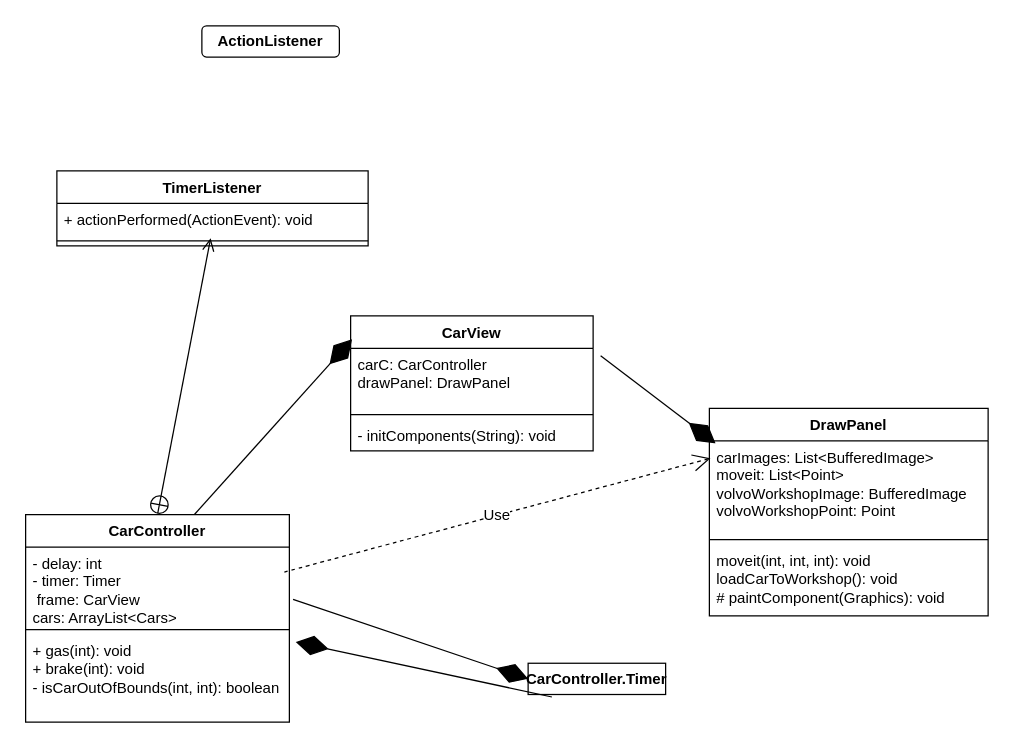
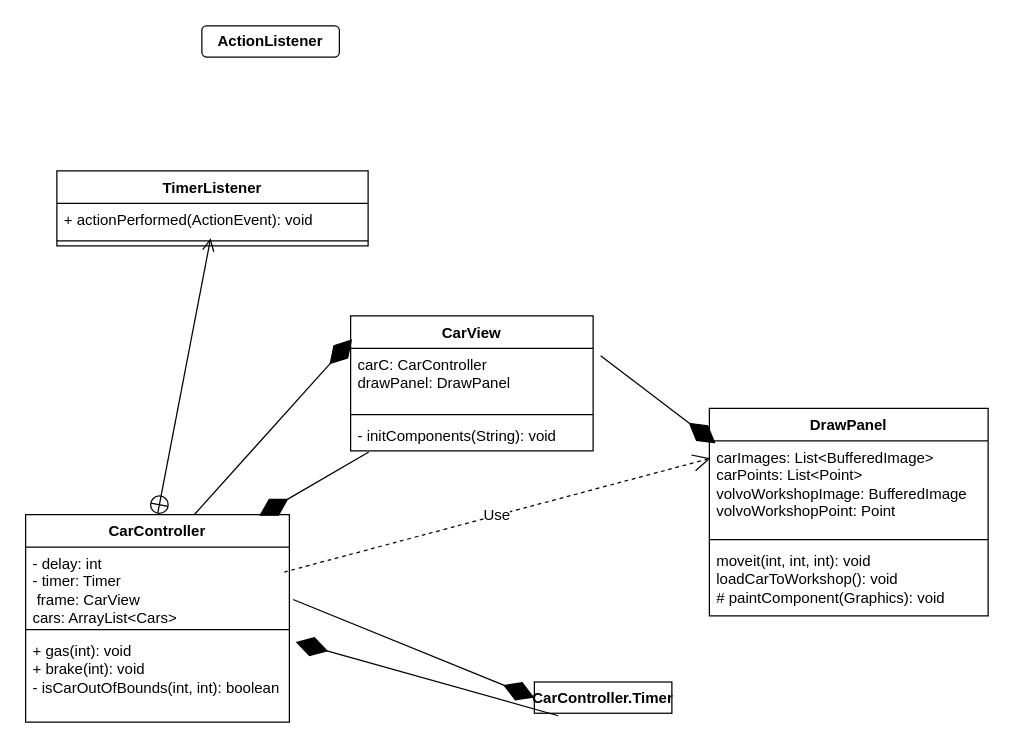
edge "- initComponents(String): void" -> "CarController": added
node "carImages: List<BufferedImage> moveit: List<Point> volvoWorkshopImage: BufferedImage volvoWorkshopPoint: Point": label "carImages: List<BufferedImage> moveit: List<Point> volvoWorkshopImage: BufferedImage volvoWorkshopPoint: Point" -> "carImages: List<BufferedImage> carPoints: List<Point> volvoWorkshopImage: BufferedImage volvoWorkshopPoint: Point"
node "CarController.Timer": moved (597, 679) -> (603, 698)
